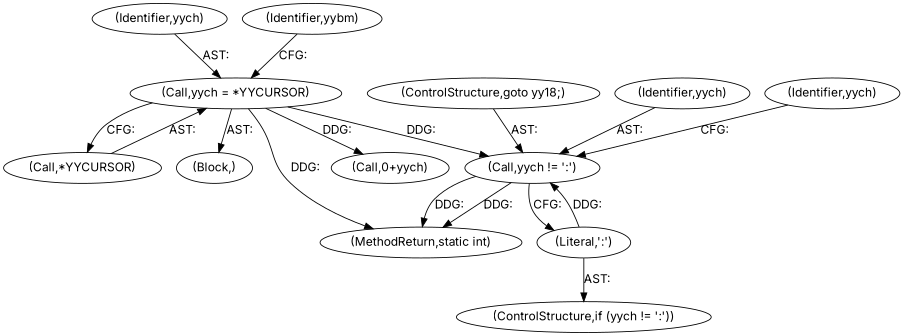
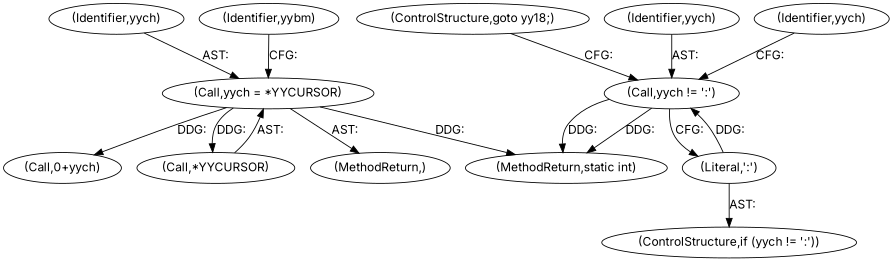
edge "(Call,yych = *YYCURSOR)" -> "(Call,*YYCURSOR)": label "CFG: " -> "DDG: "
edge "(Call,yych = *YYCURSOR)" -> "(Call,yych != ':')": removed, label "DDG:"
edge "(ControlStructure,goto yy18;)" -> "(Call,yych != ':')": label "AST: " -> "CFG: "
node "(Block,)": label "(Block,)" -> "(MethodReturn,)"
